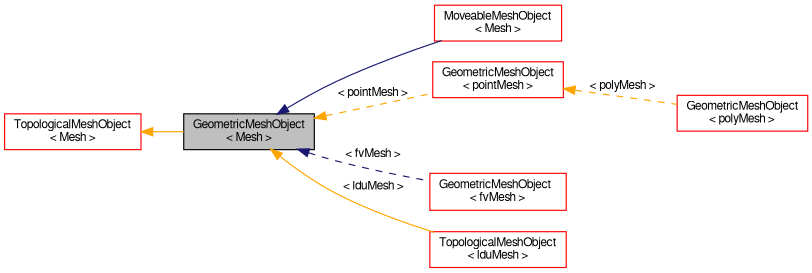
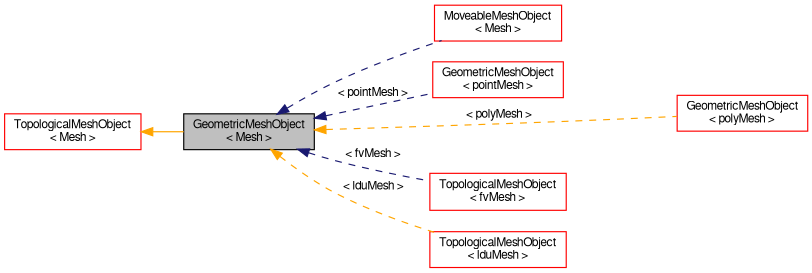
edge "MoveableMeshObject < Mesh >" -> "GeometricMeshObject < Mesh >": style solid -> dashed
edge "GeometricMeshObject < polyMesh >" -> "GeometricMeshObject < pointMesh >": now "GeometricMeshObject < polyMesh >" -> "GeometricMeshObject < Mesh >"
edge "GeometricMeshObject < pointMesh >" -> "GeometricMeshObject < Mesh >": color orange -> midnightblue
node "GeometricMeshObject < fvMesh >": label "GeometricMeshObject < fvMesh >" -> "TopologicalMeshObject < fvMesh >"
edge "TopologicalMeshObject < lduMesh >" -> "GeometricMeshObject < Mesh >": style solid -> dashed
